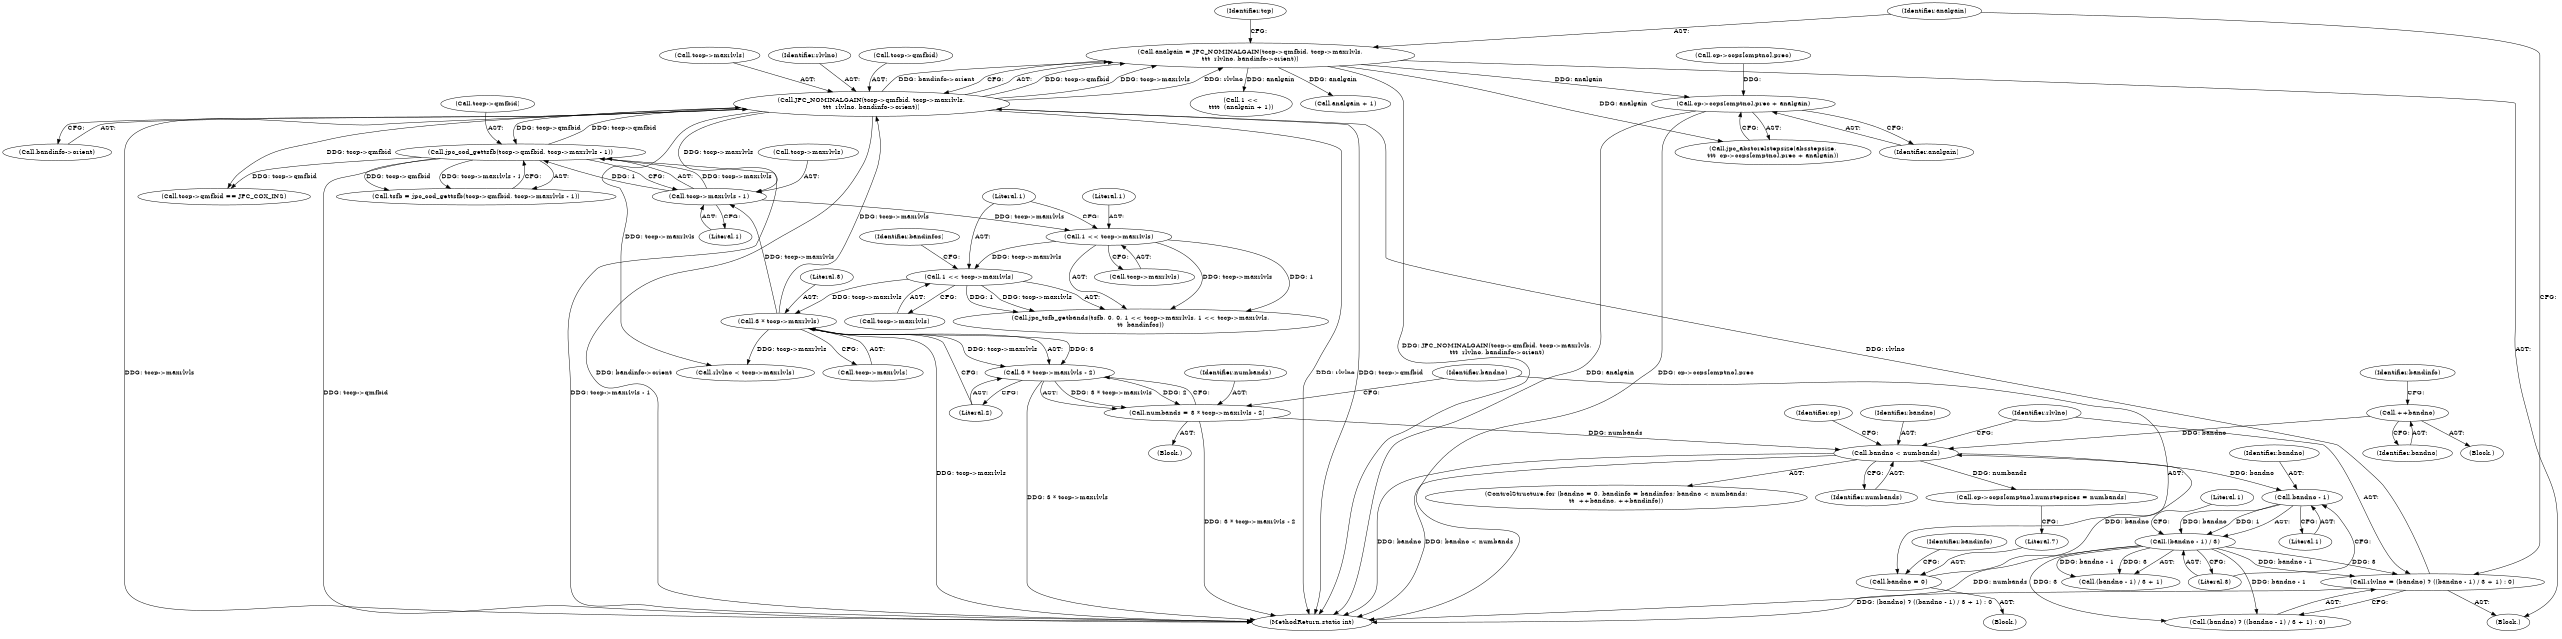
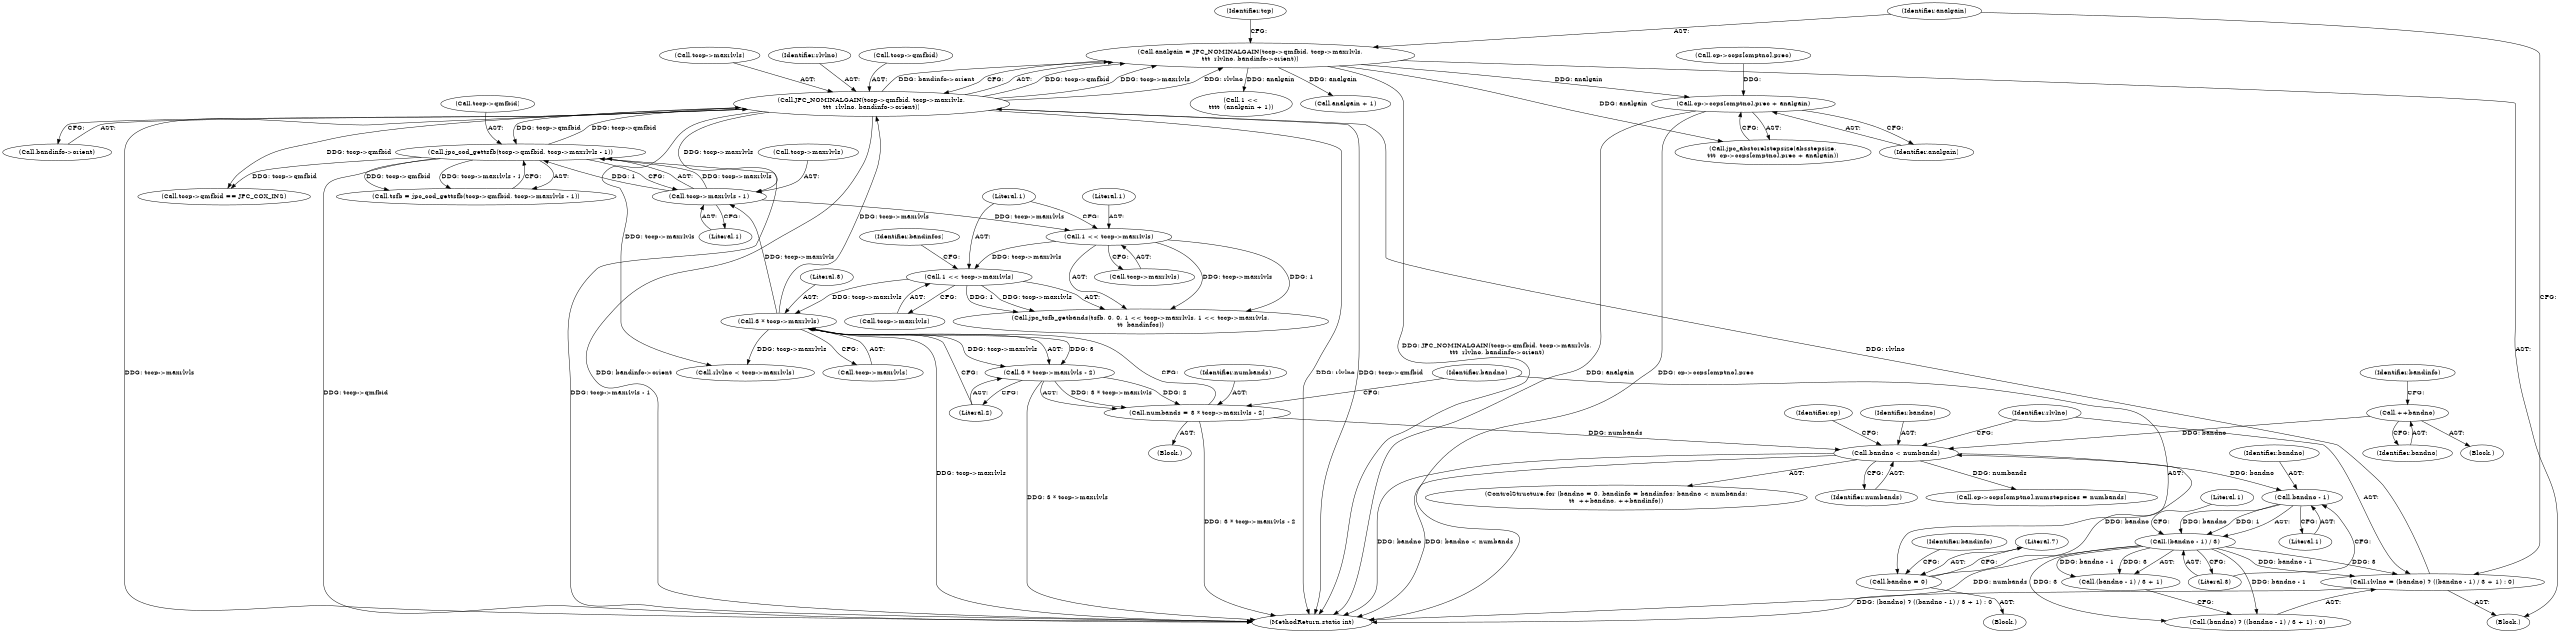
edge "(Call,numbands = 3 * tccp->maxrlvls - 2)" -> "(Call,3 * tccp->maxrlvls - 2)": now "(Call,numbands = 3 * tccp->maxrlvls - 2)" -> "(Call,3 * tccp->maxrlvls)"
edge "(Call,cp->ccps[cmptno].numstepsizes = numbands)" -> "(Literal,7)": now "(Call,bandno = 0)" -> "(Literal,7)"
edge "(Call,rlvlno = (bandno) ? ((bandno - 1) / 3 + 1) : 0)" -> "(Call,(bandno) ? ((bandno - 1) / 3 + 1) : 0)": now "(Call,(bandno - 1) / 3 + 1)" -> "(Call,(bandno) ? ((bandno - 1) / 3 + 1) : 0)"
